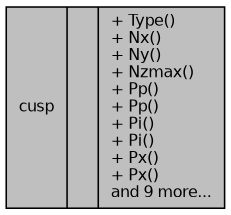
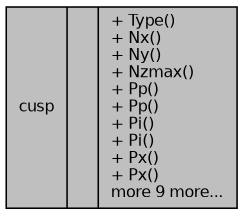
node "cusp": text "and 9 more..." -> "more 9 more..."
